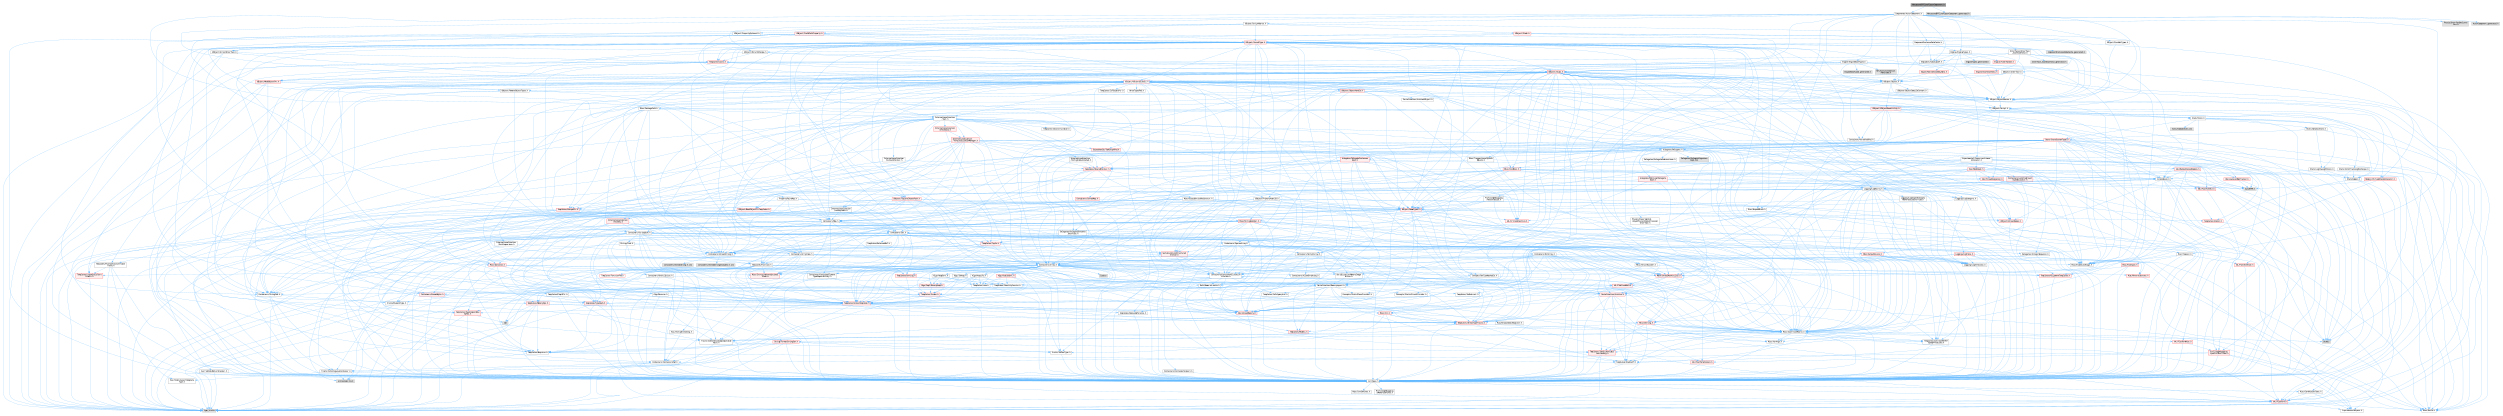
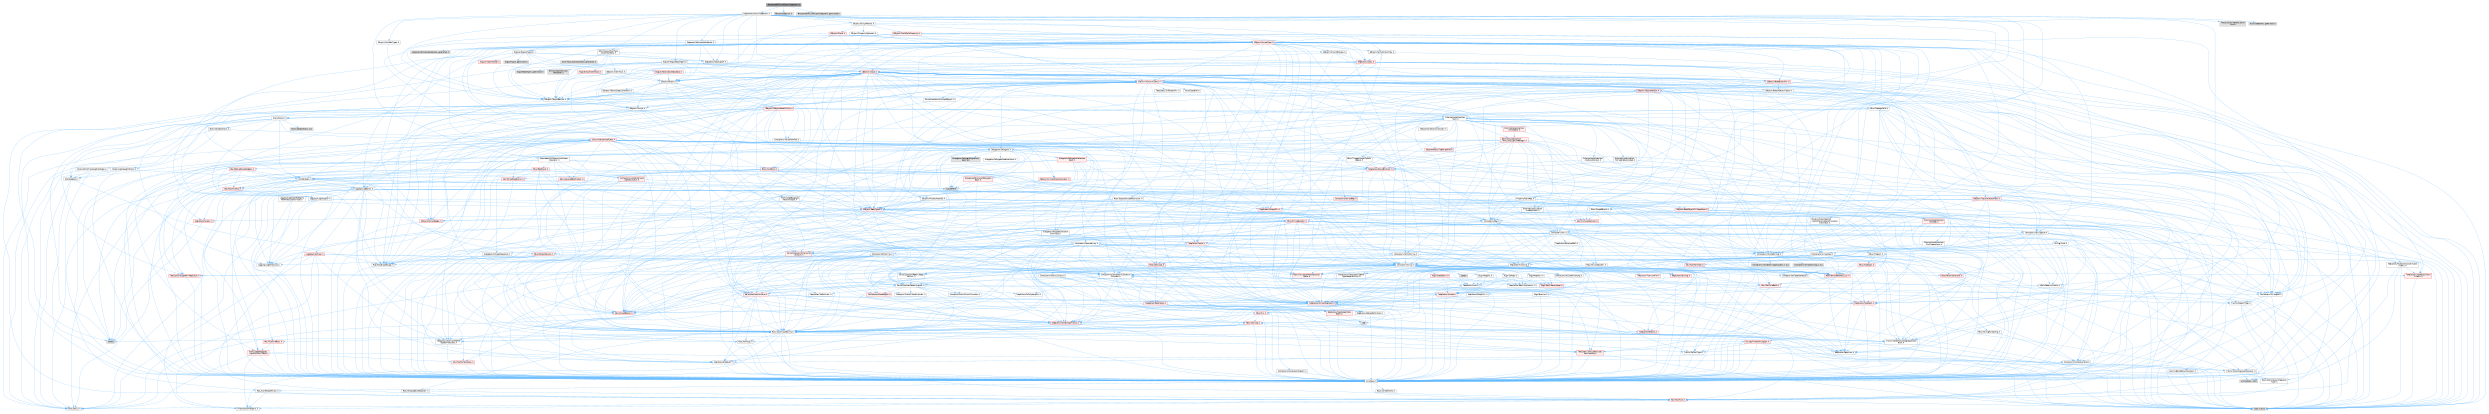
node "MetasoundSource.h": added
node "ProfilingDebugging /UMemoryDefines.h": removed
edge "Experimental/ConcurrentLinear Allocator.h" -> "type_traits": now "Logging/LogCategory.h" -> "type_traits"
